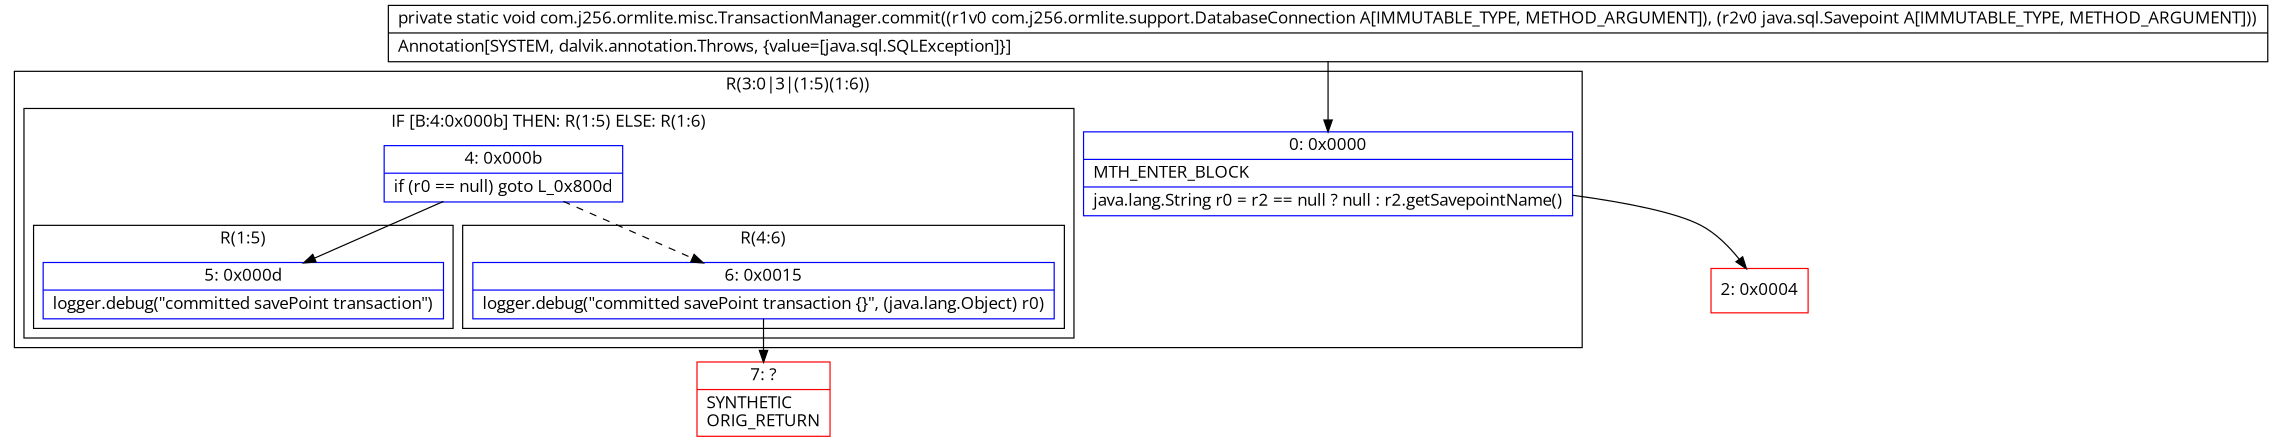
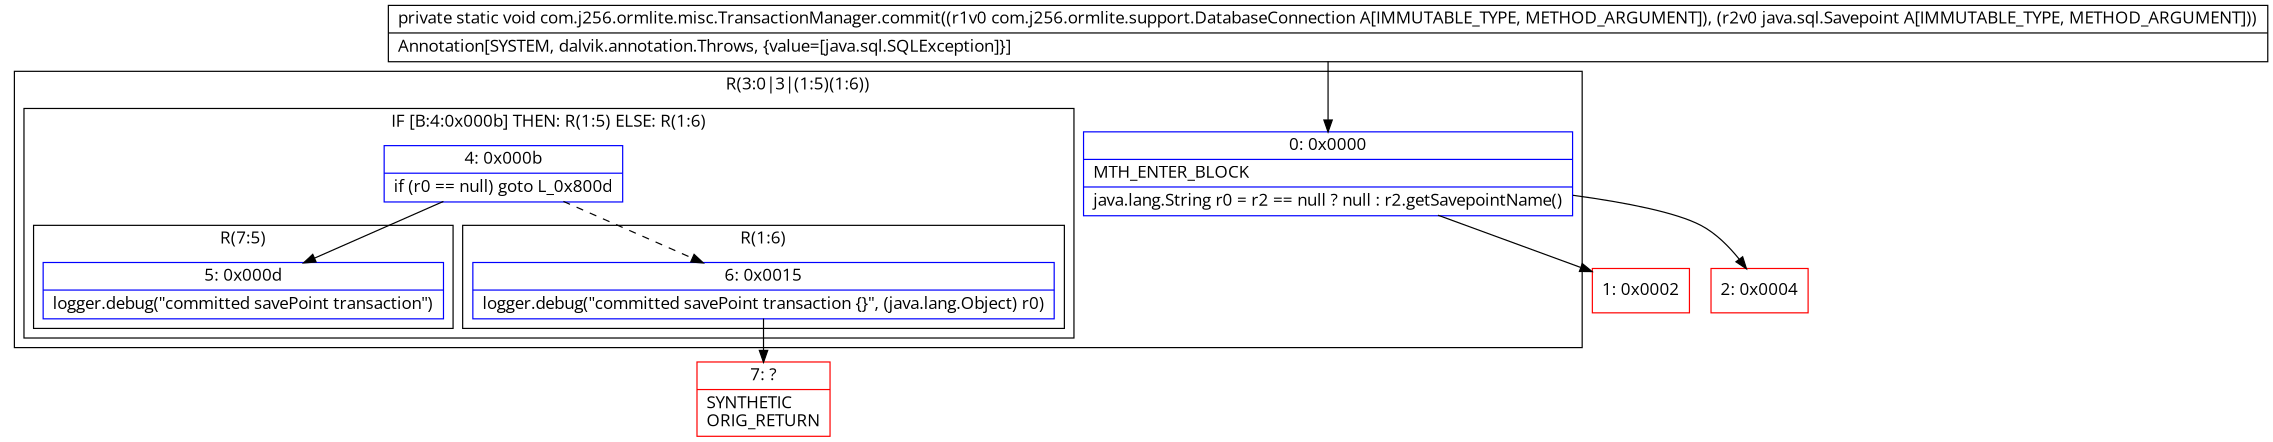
cluster "R(1:5)": label "R(1:5)" -> "R(7:5)"
cluster "R(4:6)": label "R(4:6)" -> "R(1:6)"
node "1: 0x0002": added
